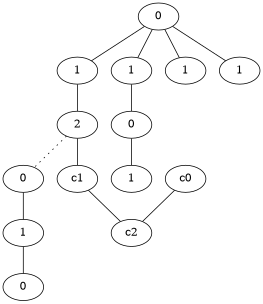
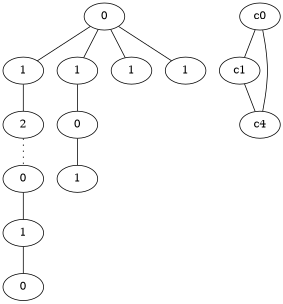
edge "2" -- "c1": now "c0" -- "c1"
node "c2": label "c2" -> "c4"
